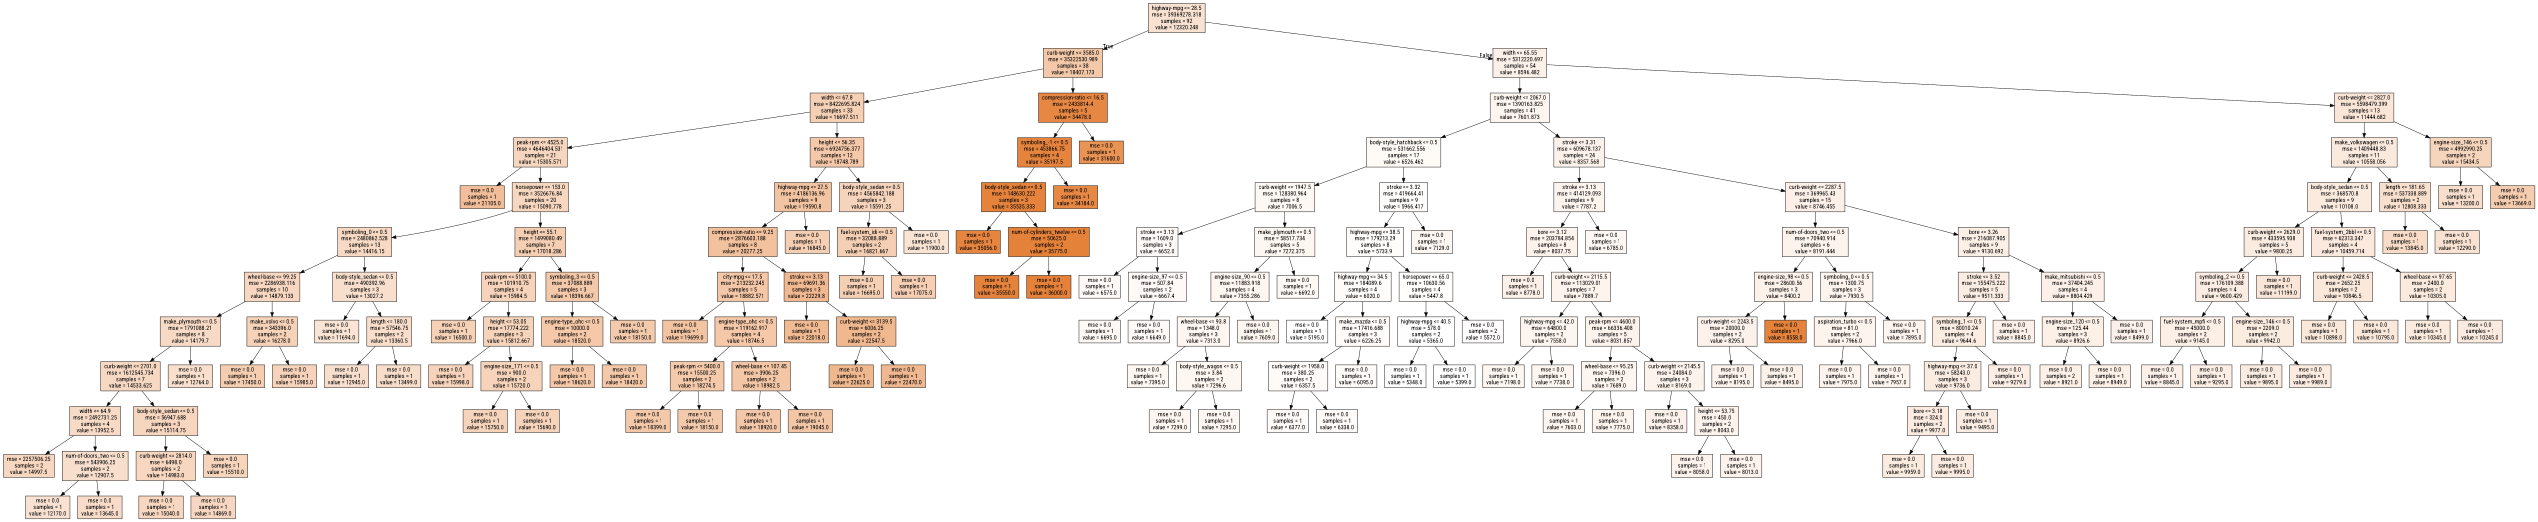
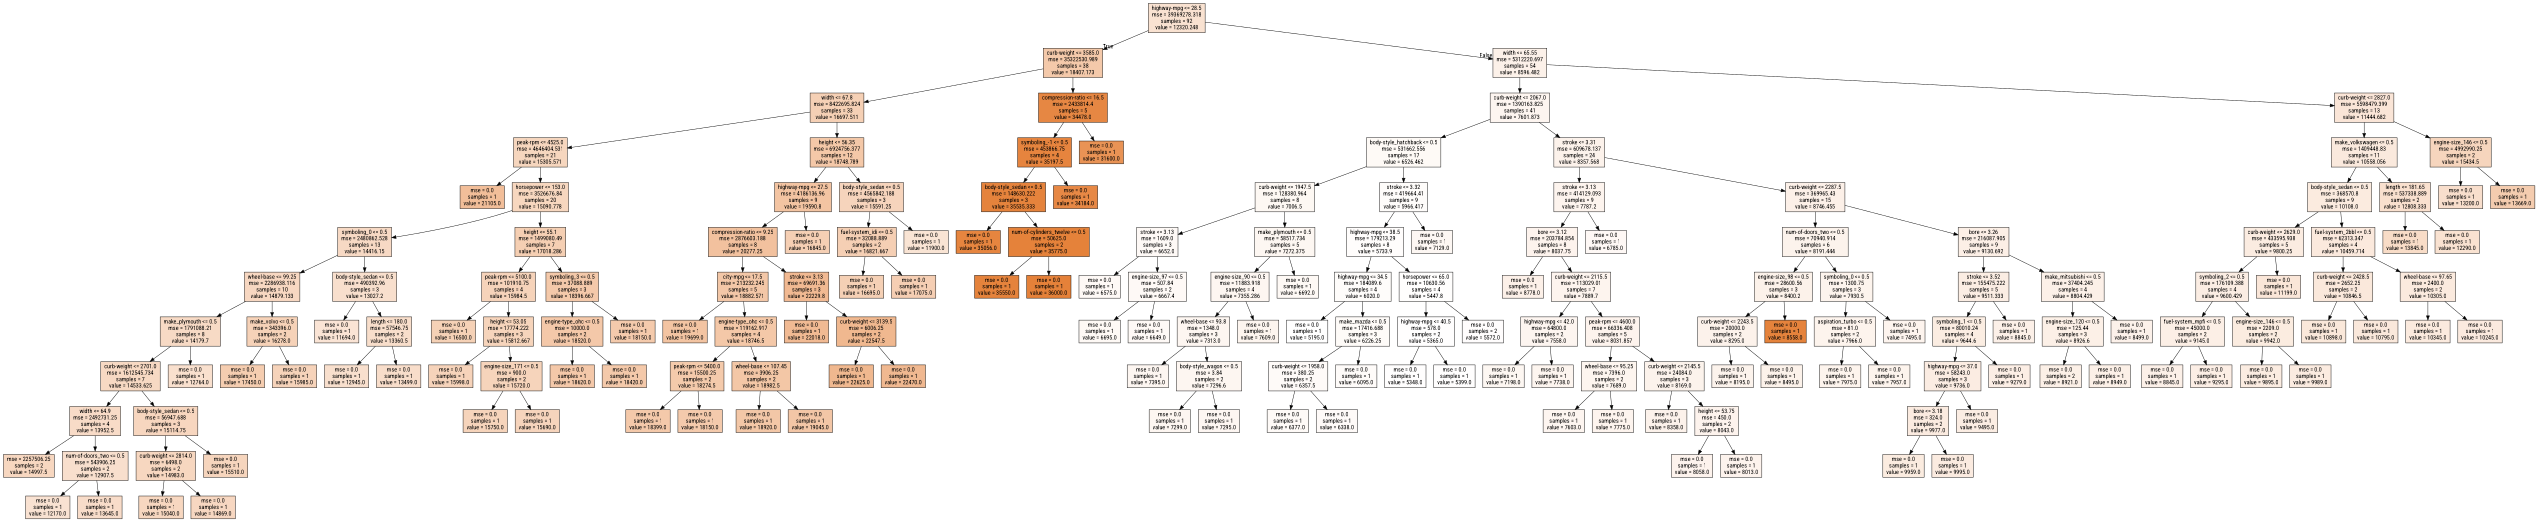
node "mse = 0.0 samples = 1 value = 7895.0": label "mse = 0.0 samples = 1 value = 7895.0" -> "mse = 0.0 samples = 1 value = 7495.0"
